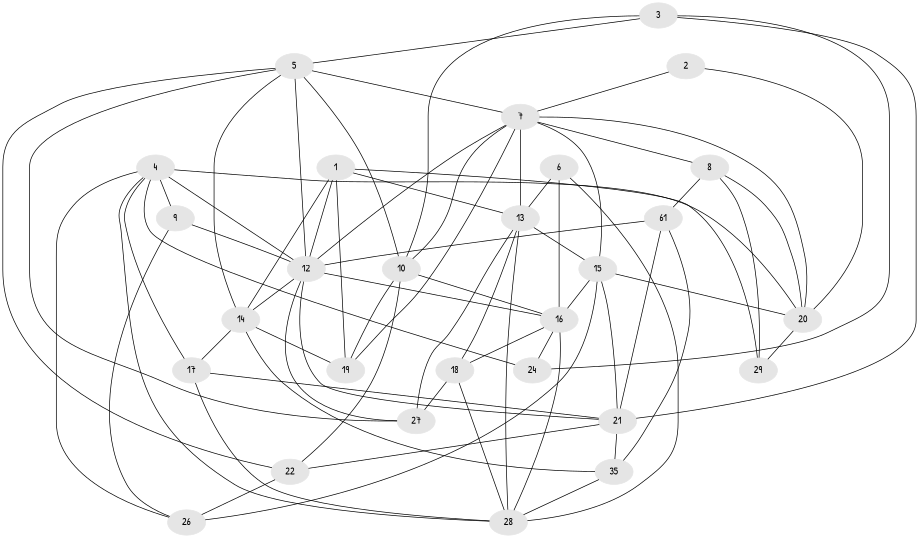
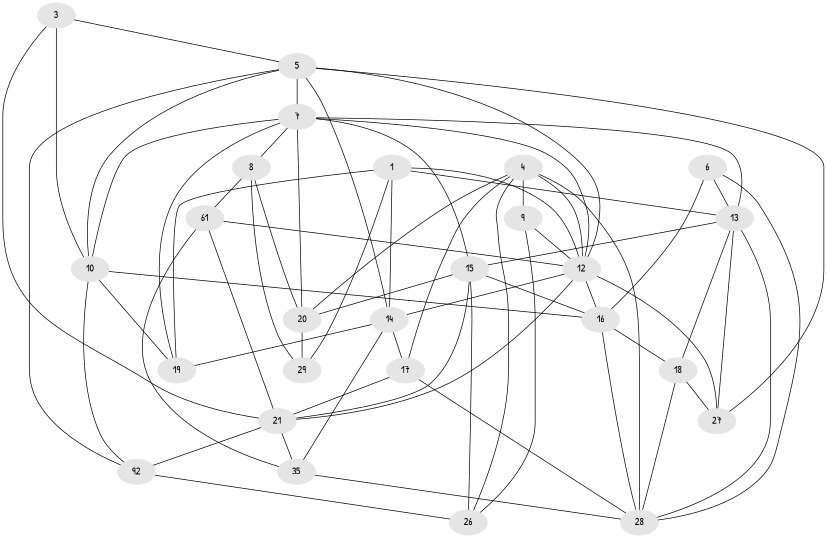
node "2": removed
node "24": removed
node "22": label "22" -> "92"
